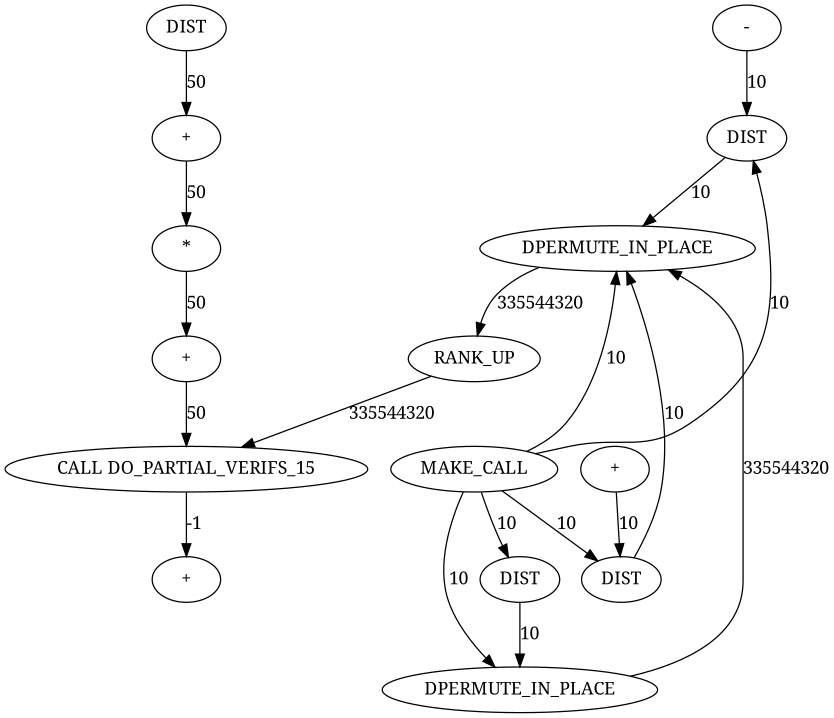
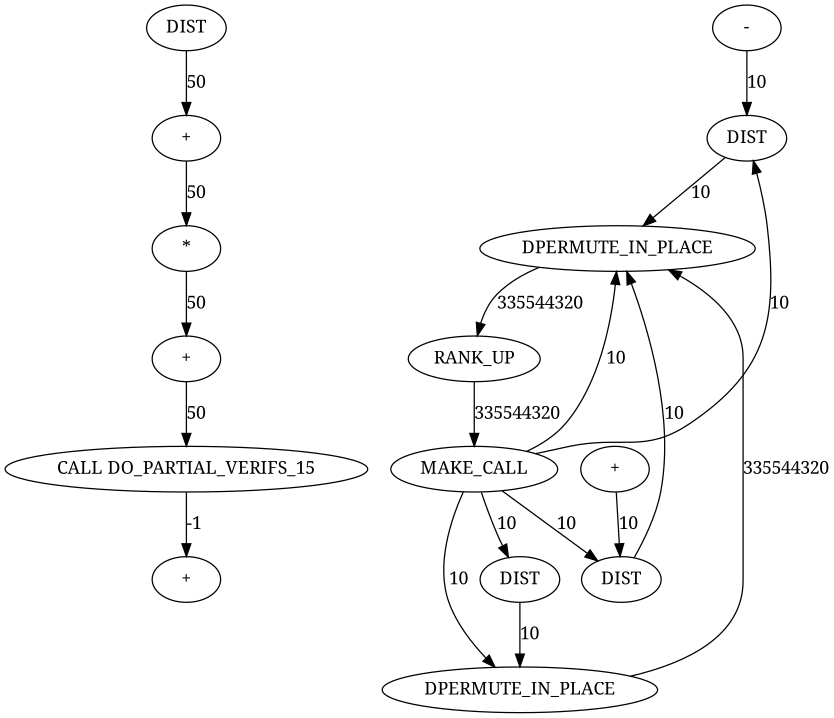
edge "RANK_UP" -> "CALL DO_PARTIAL_VERIFS_15": now "RANK_UP" -> "MAKE_CALL"
